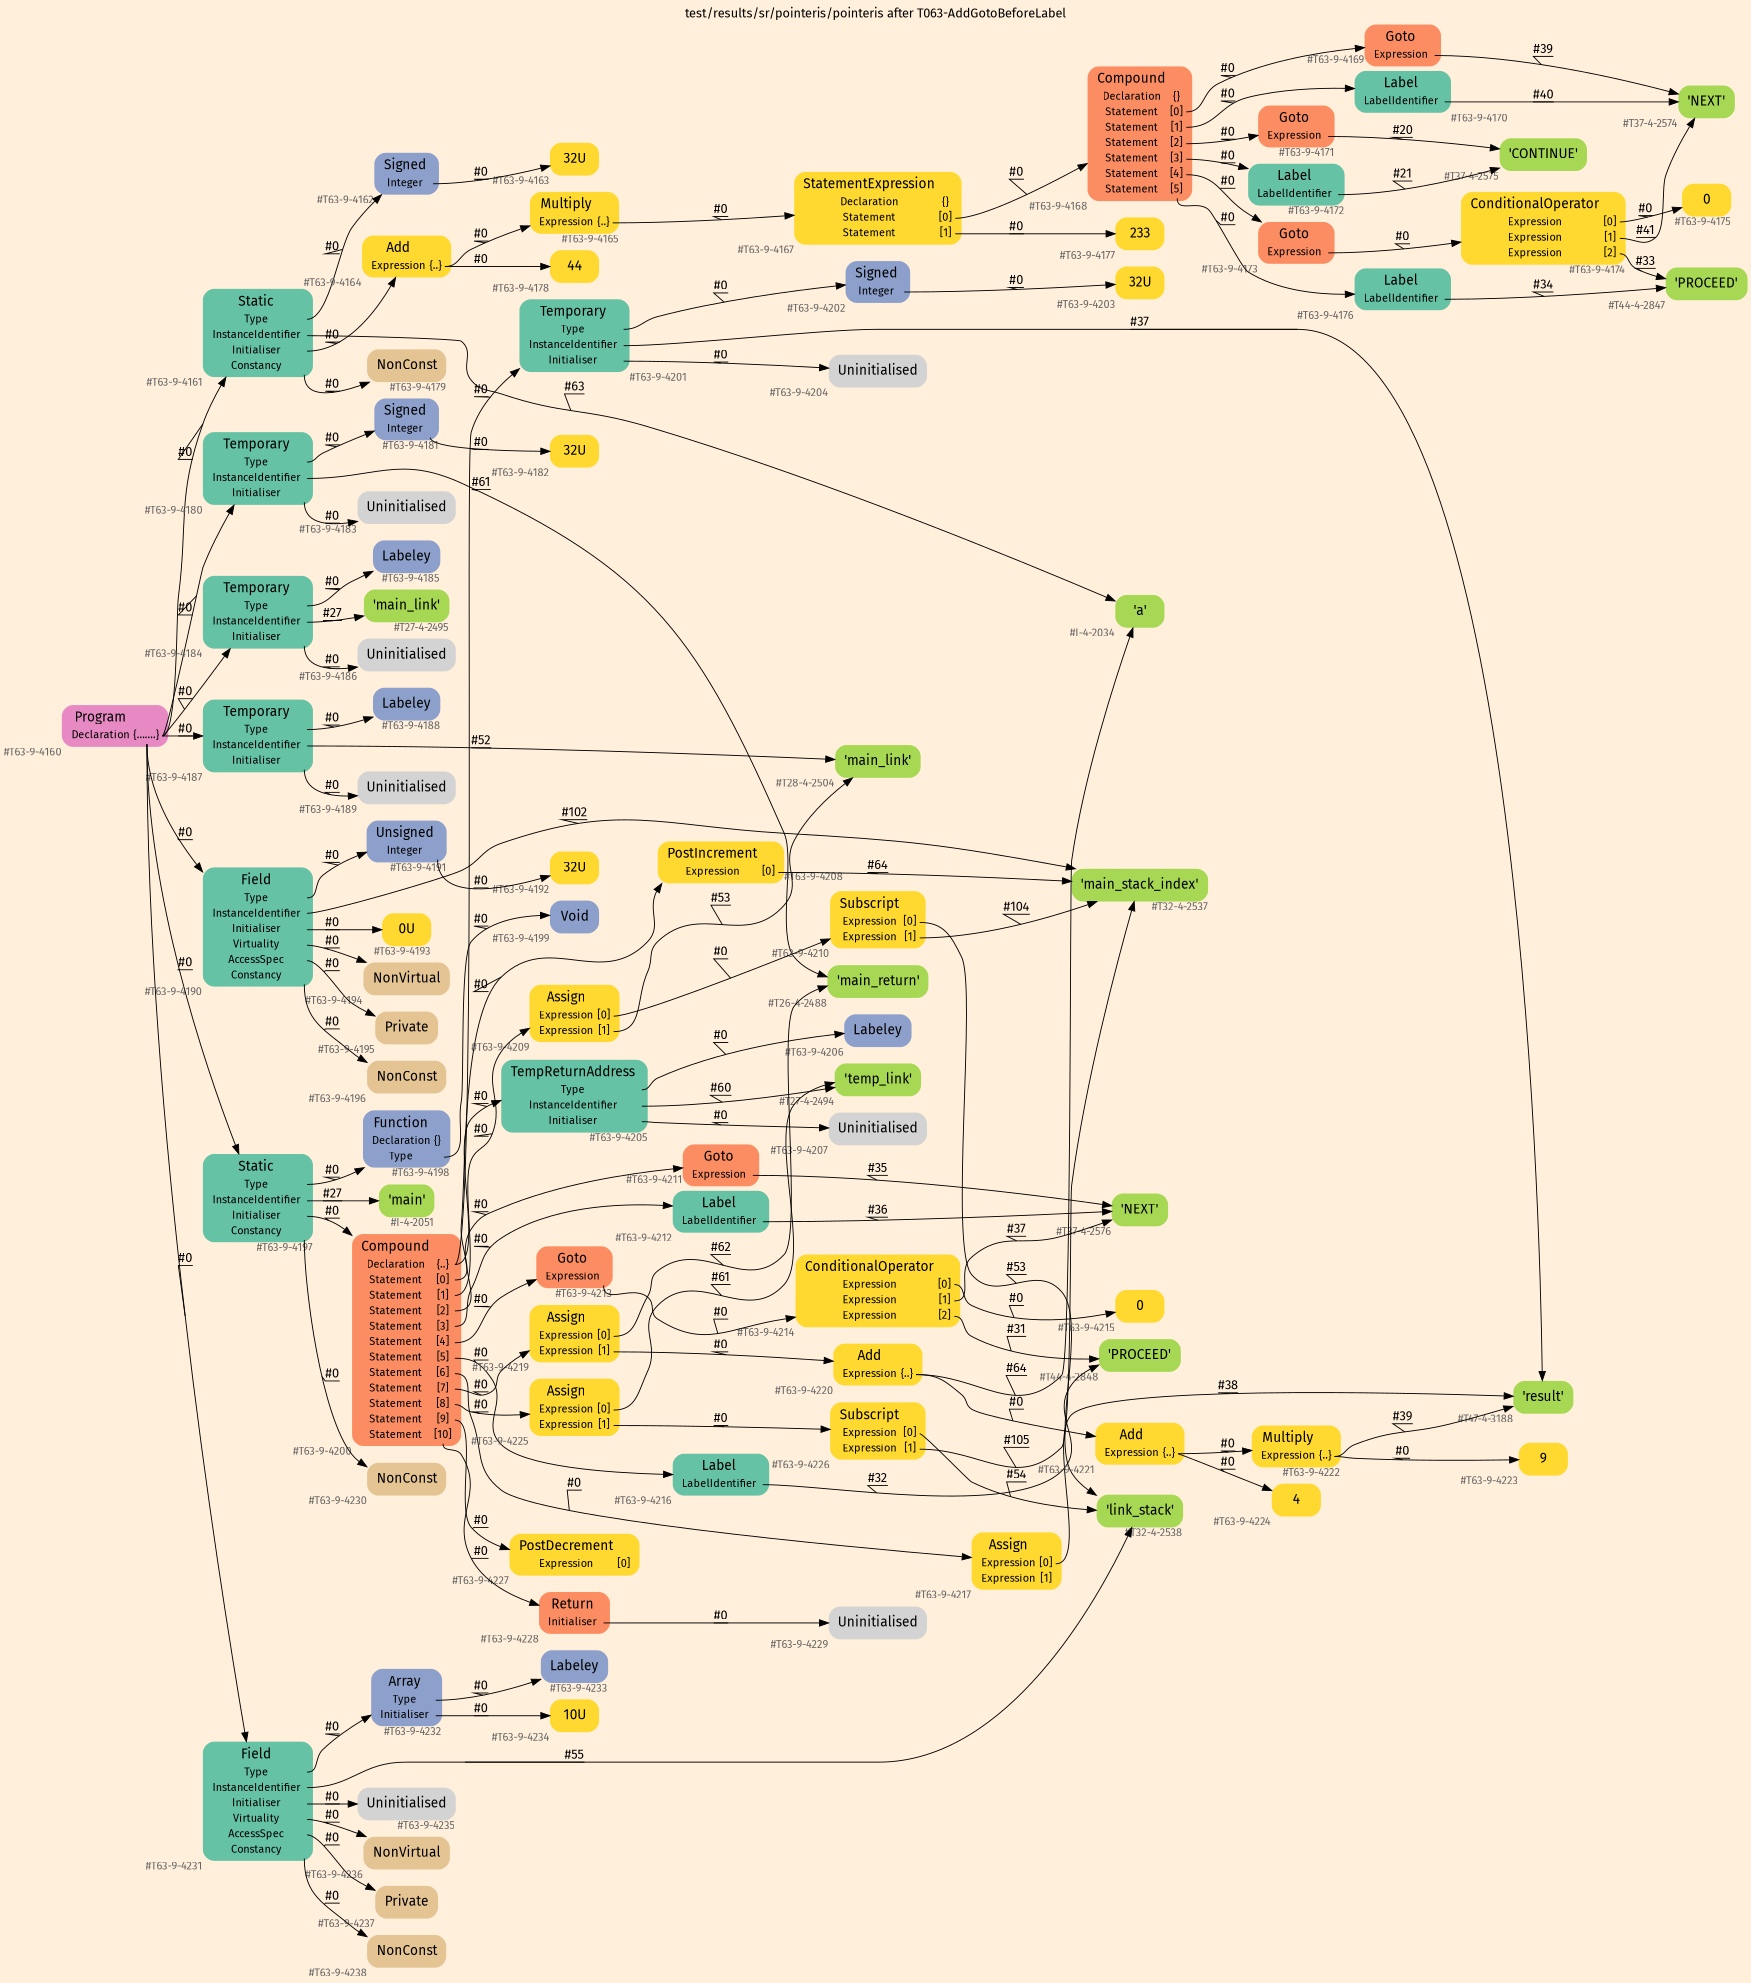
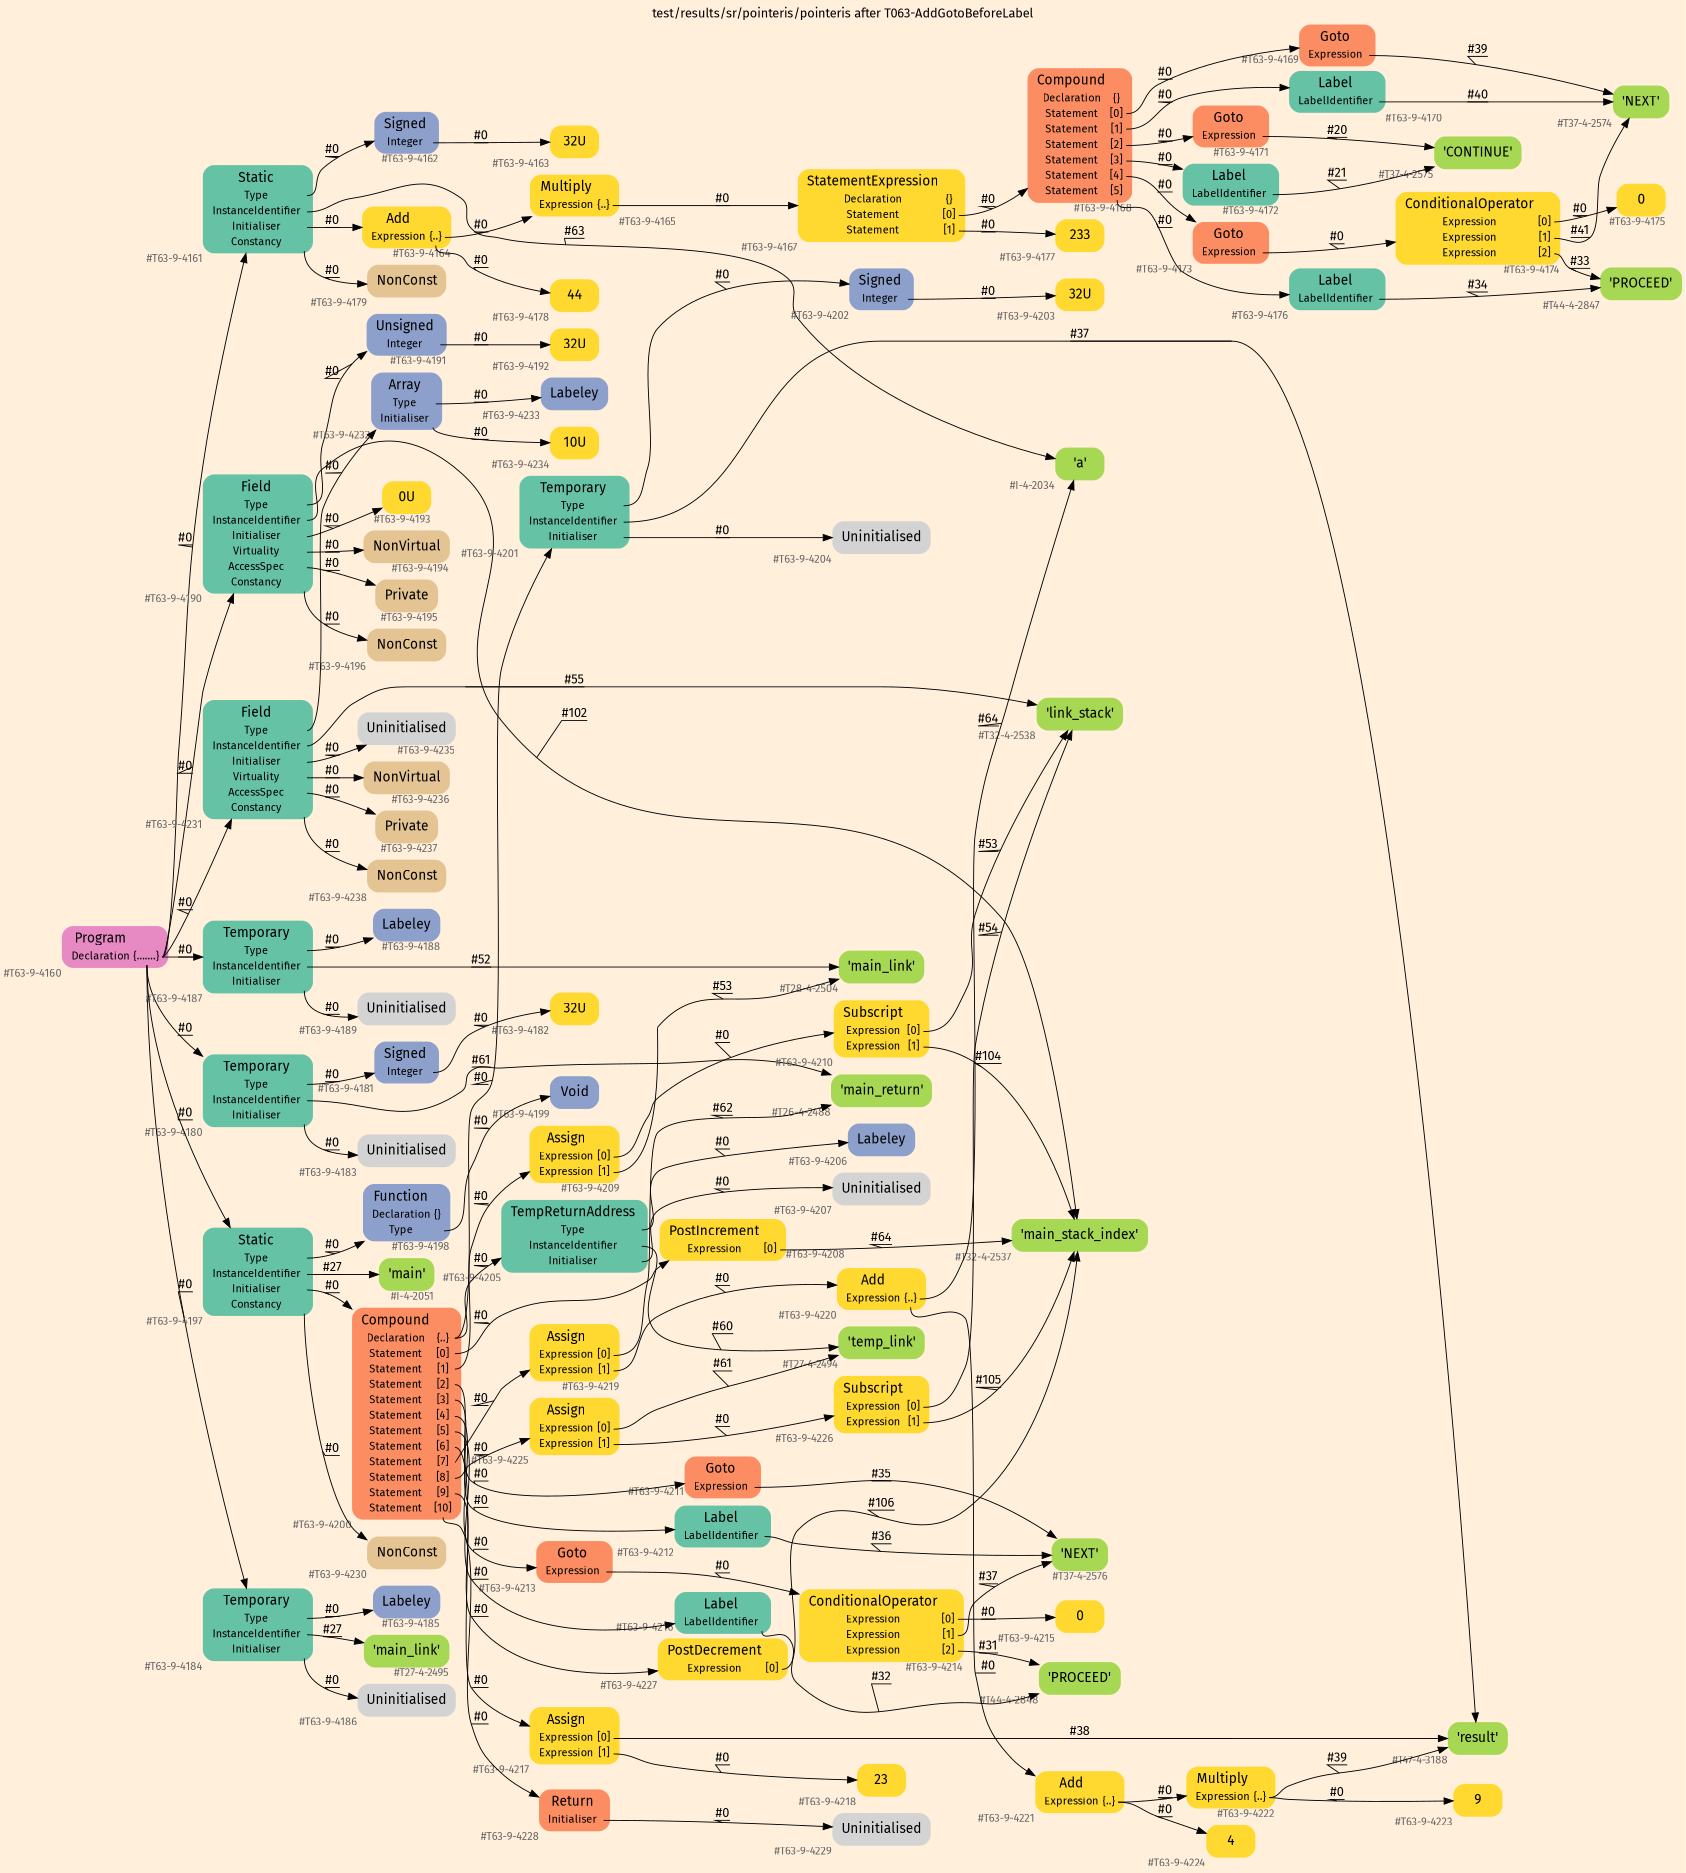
edge "PostDecrement" -> "'main_stack_index'": added, label "#106"
node "23": added
